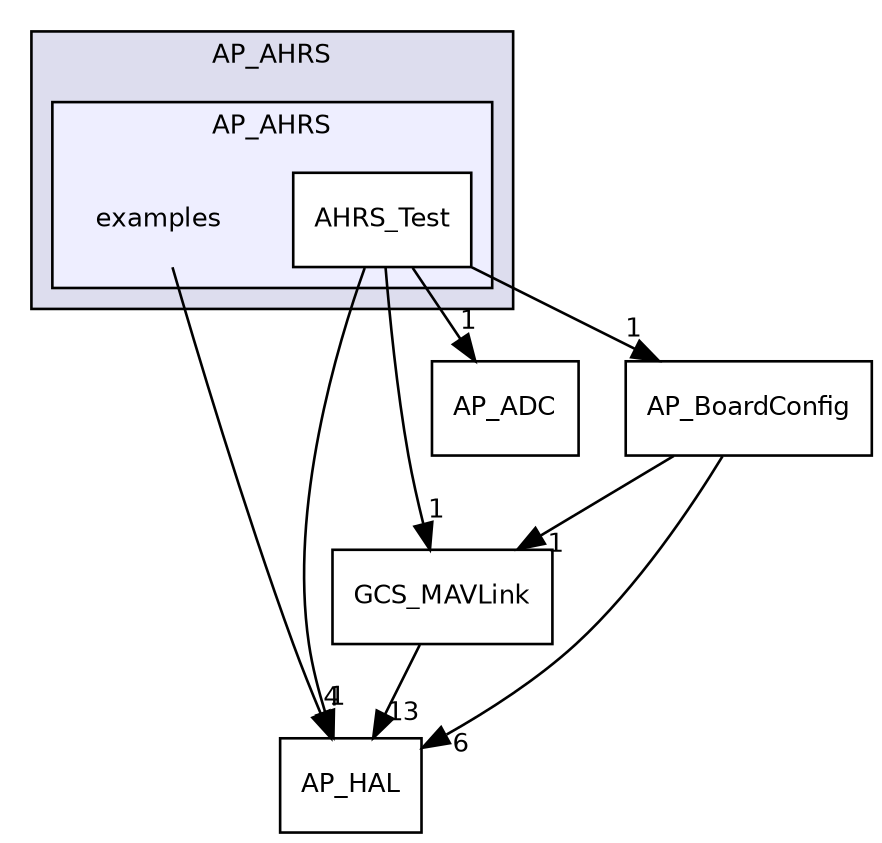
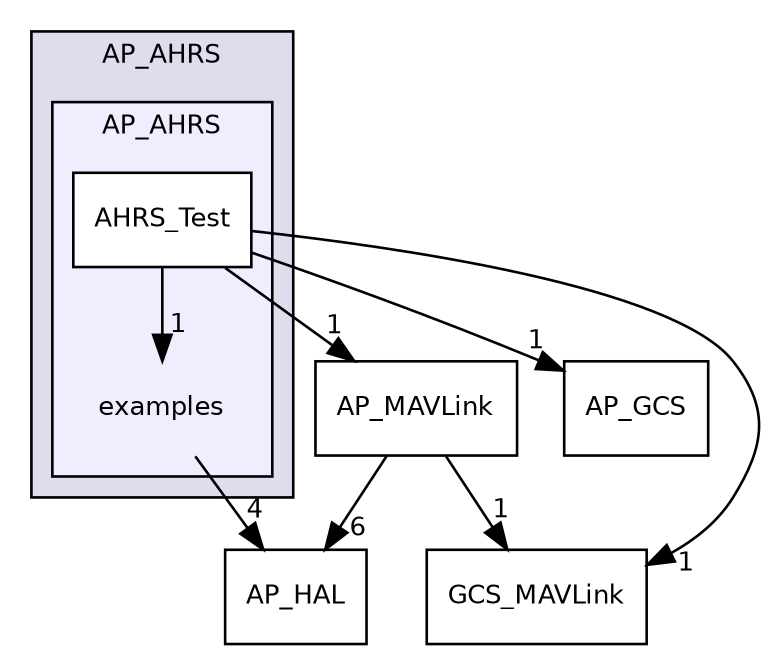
node "AP_ADC": label "AP_ADC" -> "AP_GCS"
node "AP_BoardConfig": label "AP_BoardConfig" -> "AP_MAVLink"
edge "AHRS_Test" -> "AP_HAL": now "AHRS_Test" -> "examples"
edge "GCS_MAVLink" -> "AP_HAL": removed
